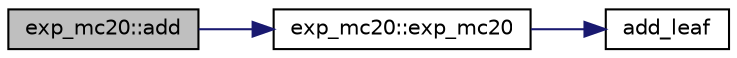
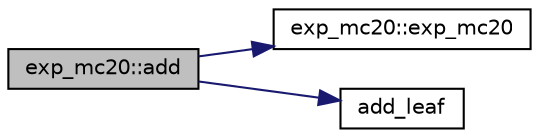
edge "exp_mc20::exp_mc20" -> "add_leaf": now "exp_mc20::add" -> "add_leaf"
